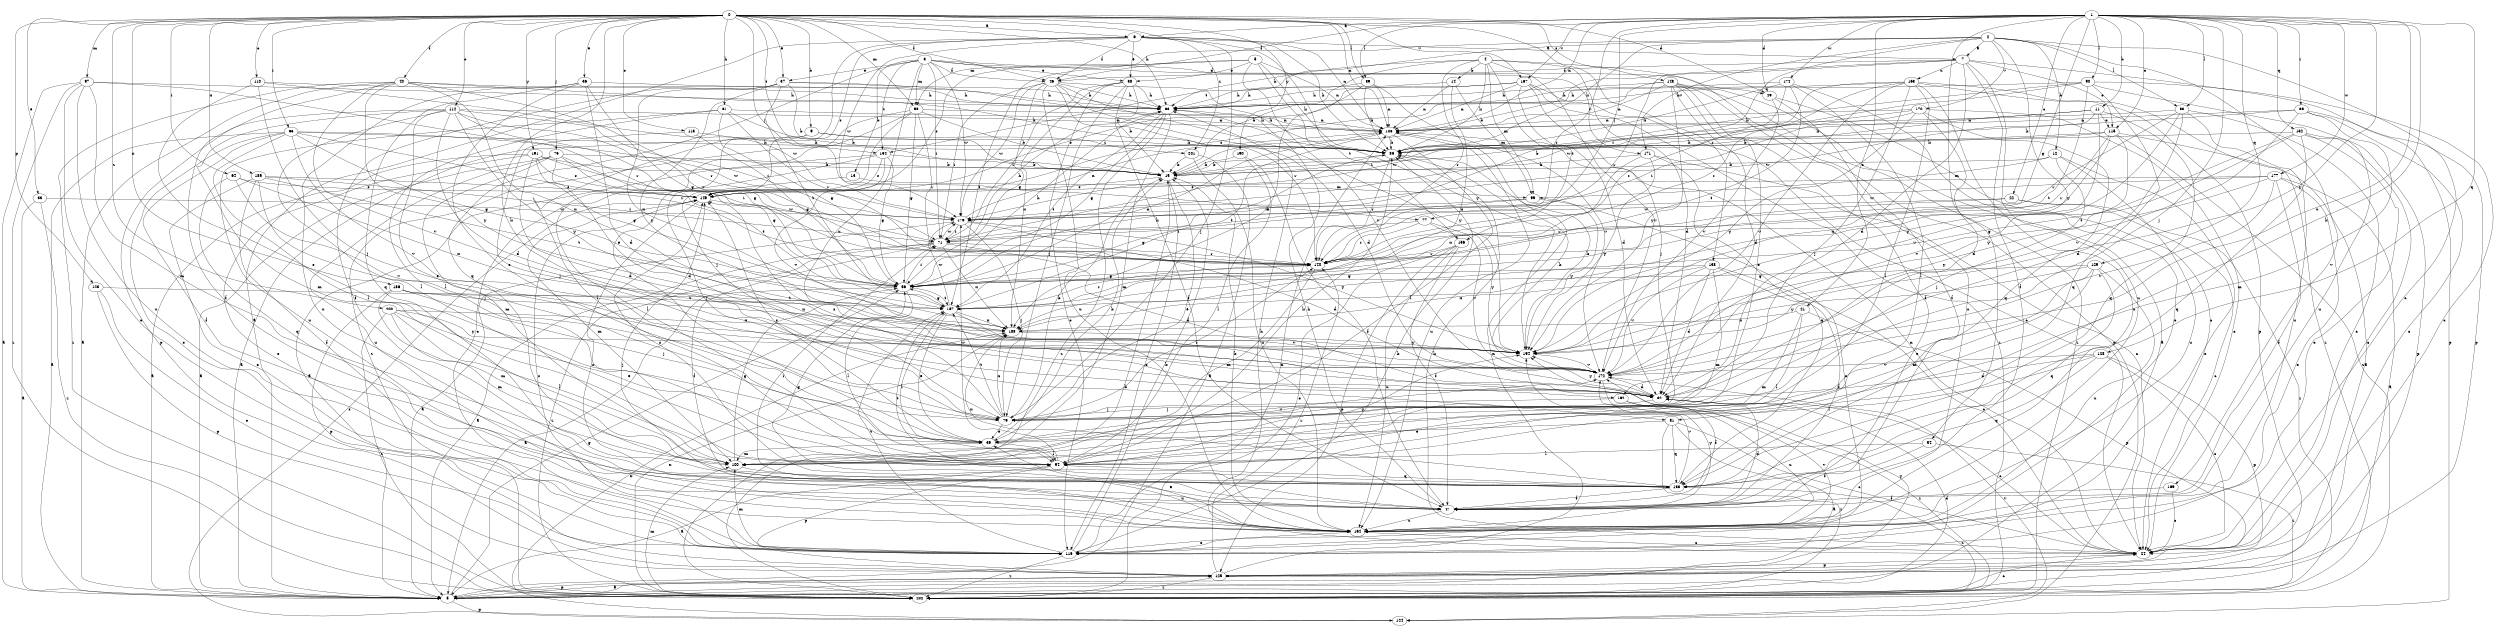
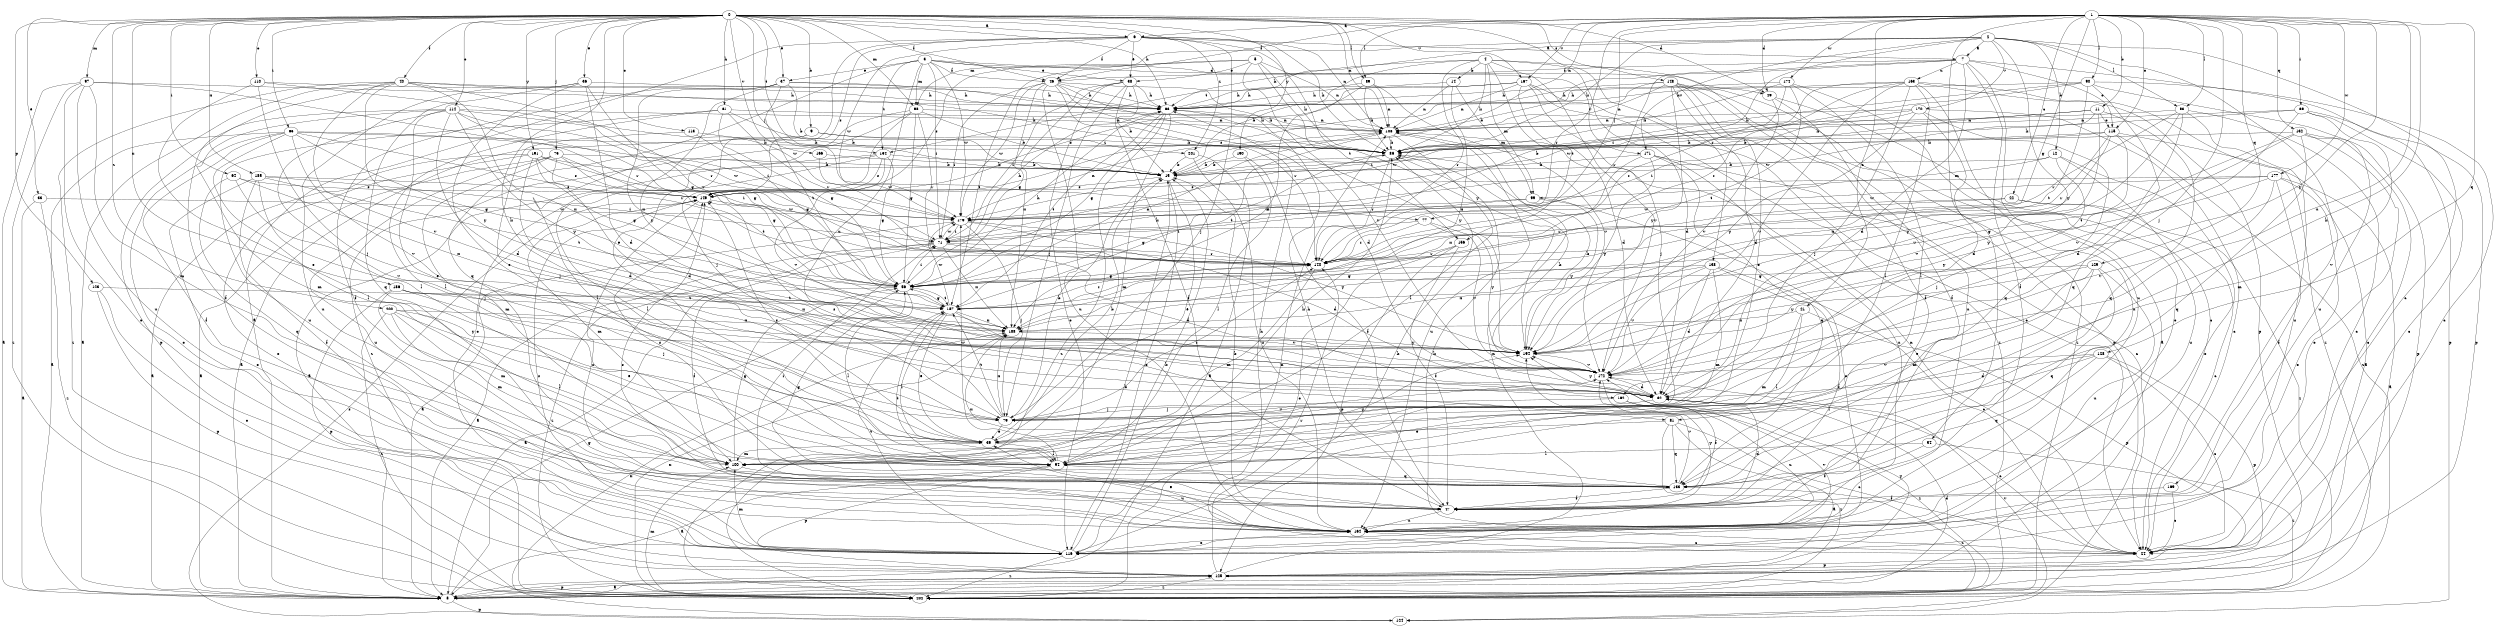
node "166": added
node "13": removed
edge "164" -> "149": label "j" -> "s"
edge "156" -> "164": now "171" -> "164"
edge "8" -> "24": removed, label "c"
